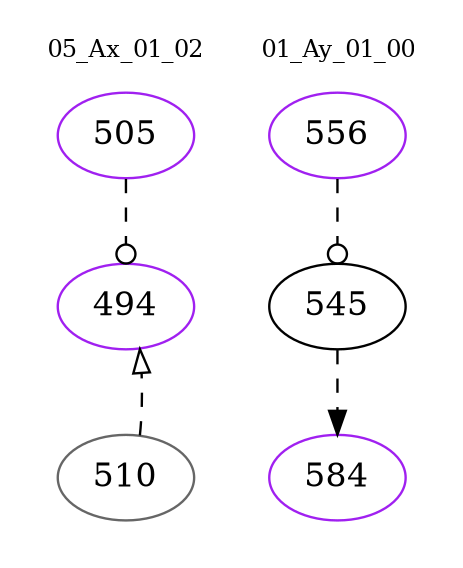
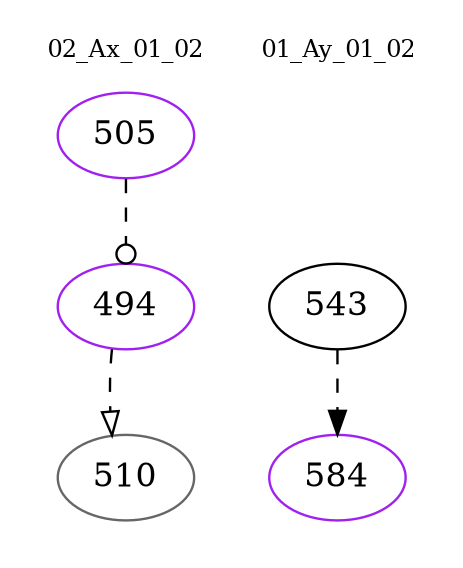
cluster "05_Ax_01_02": label "05_Ax_01_02" -> "02_Ax_01_02"
cluster "01_Ay_01_00": label "01_Ay_01_00" -> "01_Ay_01_02"
node "556": removed
node "545": label "545" -> "543"
edge "510" -> "494": reversed
